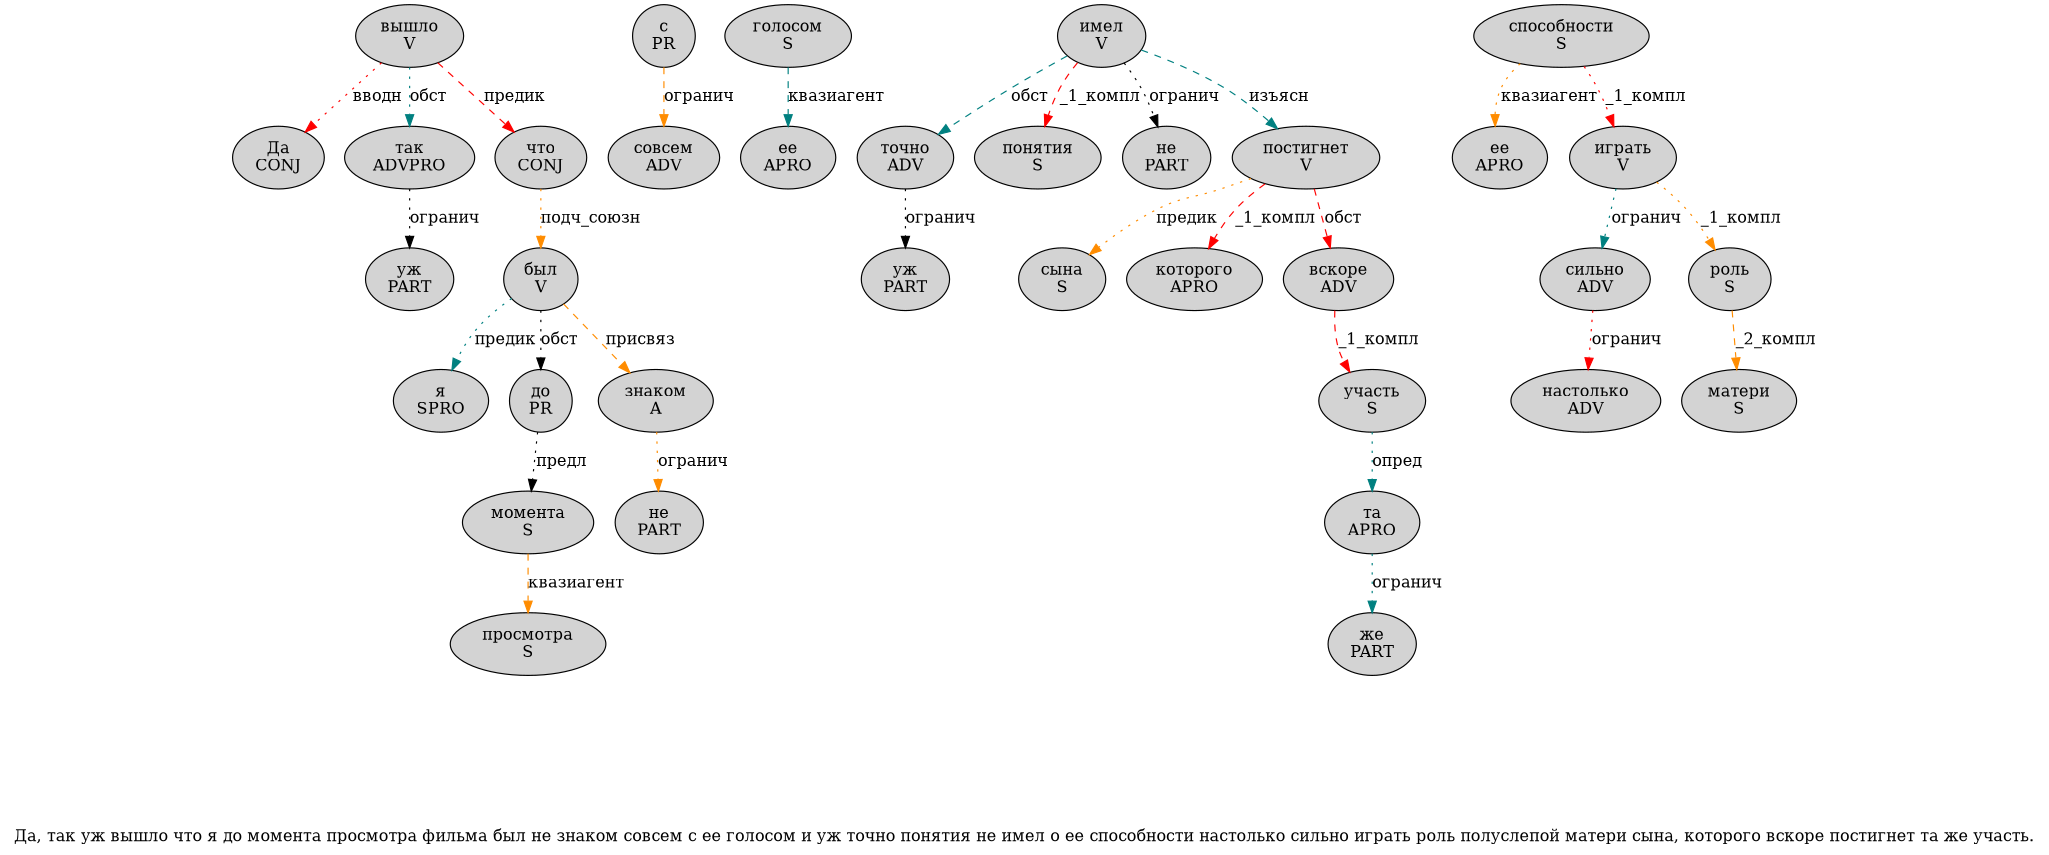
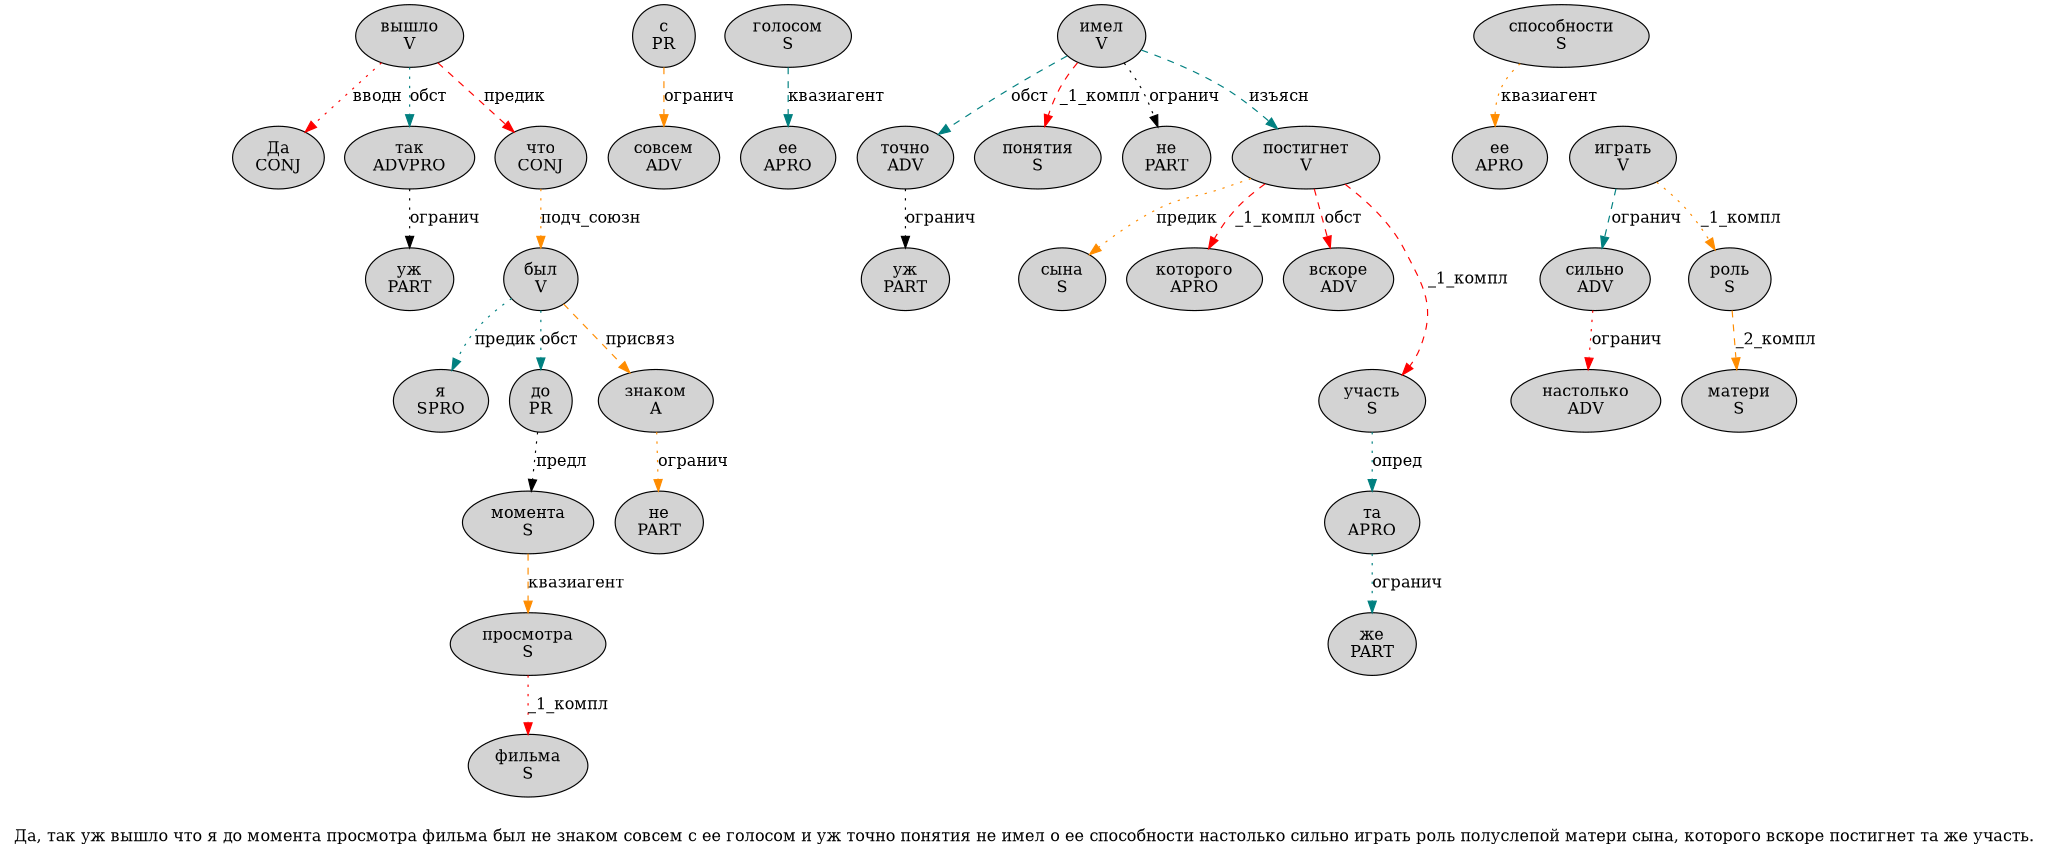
edge "способности S" -> "играть V": removed, label "_1_компл"
edge "играть V" -> "сильно ADV": style dotted -> dashed
edge "был V" -> "до PR": color black -> teal
edge "вскоре ADV" -> "участь S": now "постигнет V" -> "участь S"
node "фильма S": added
